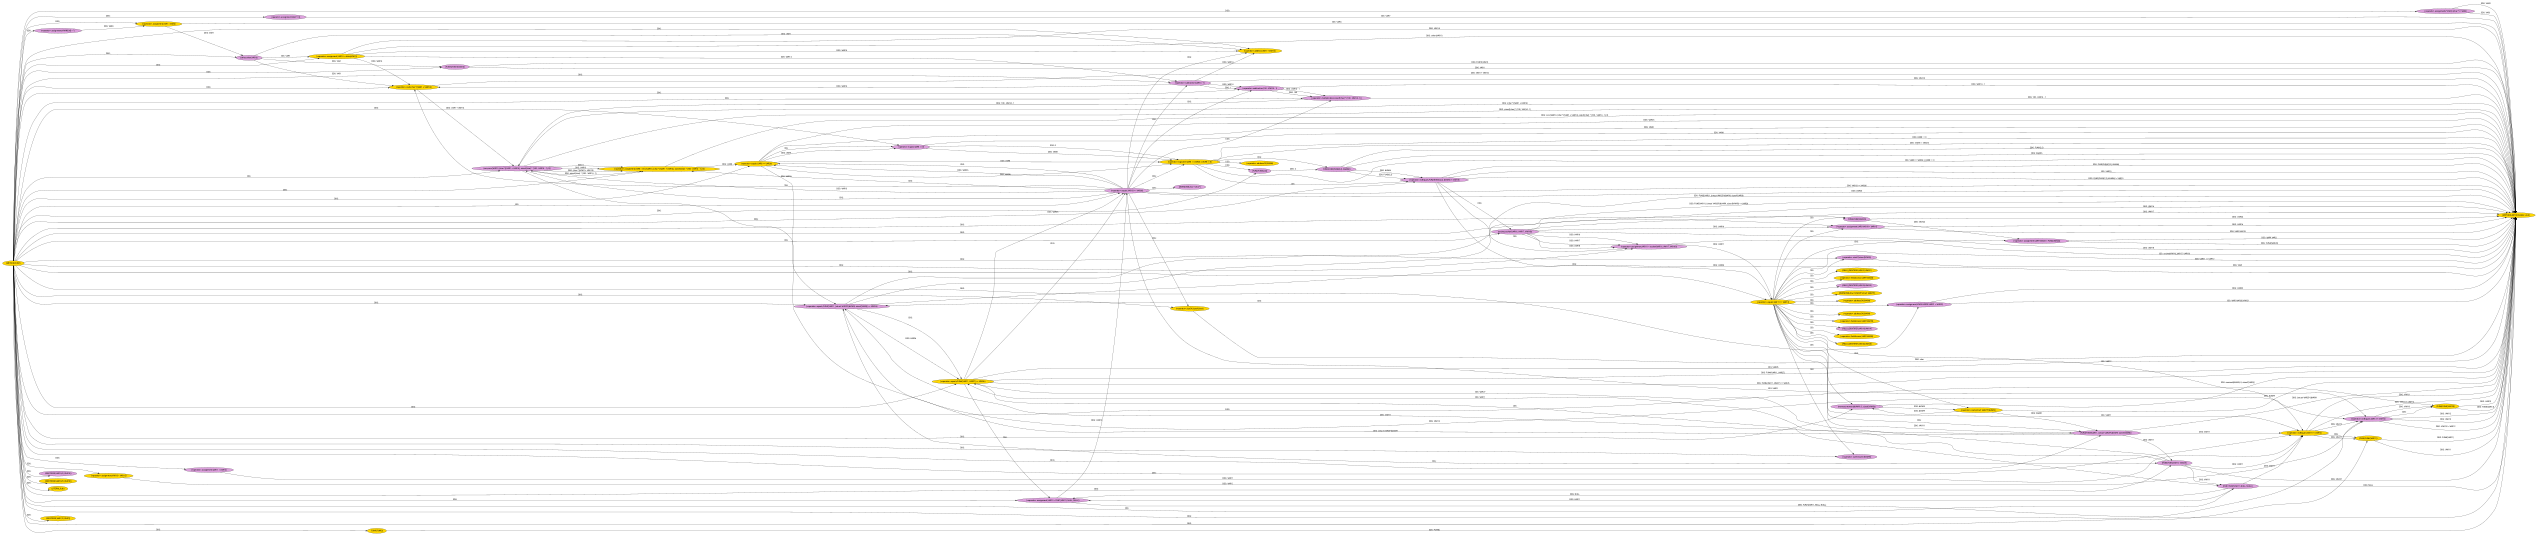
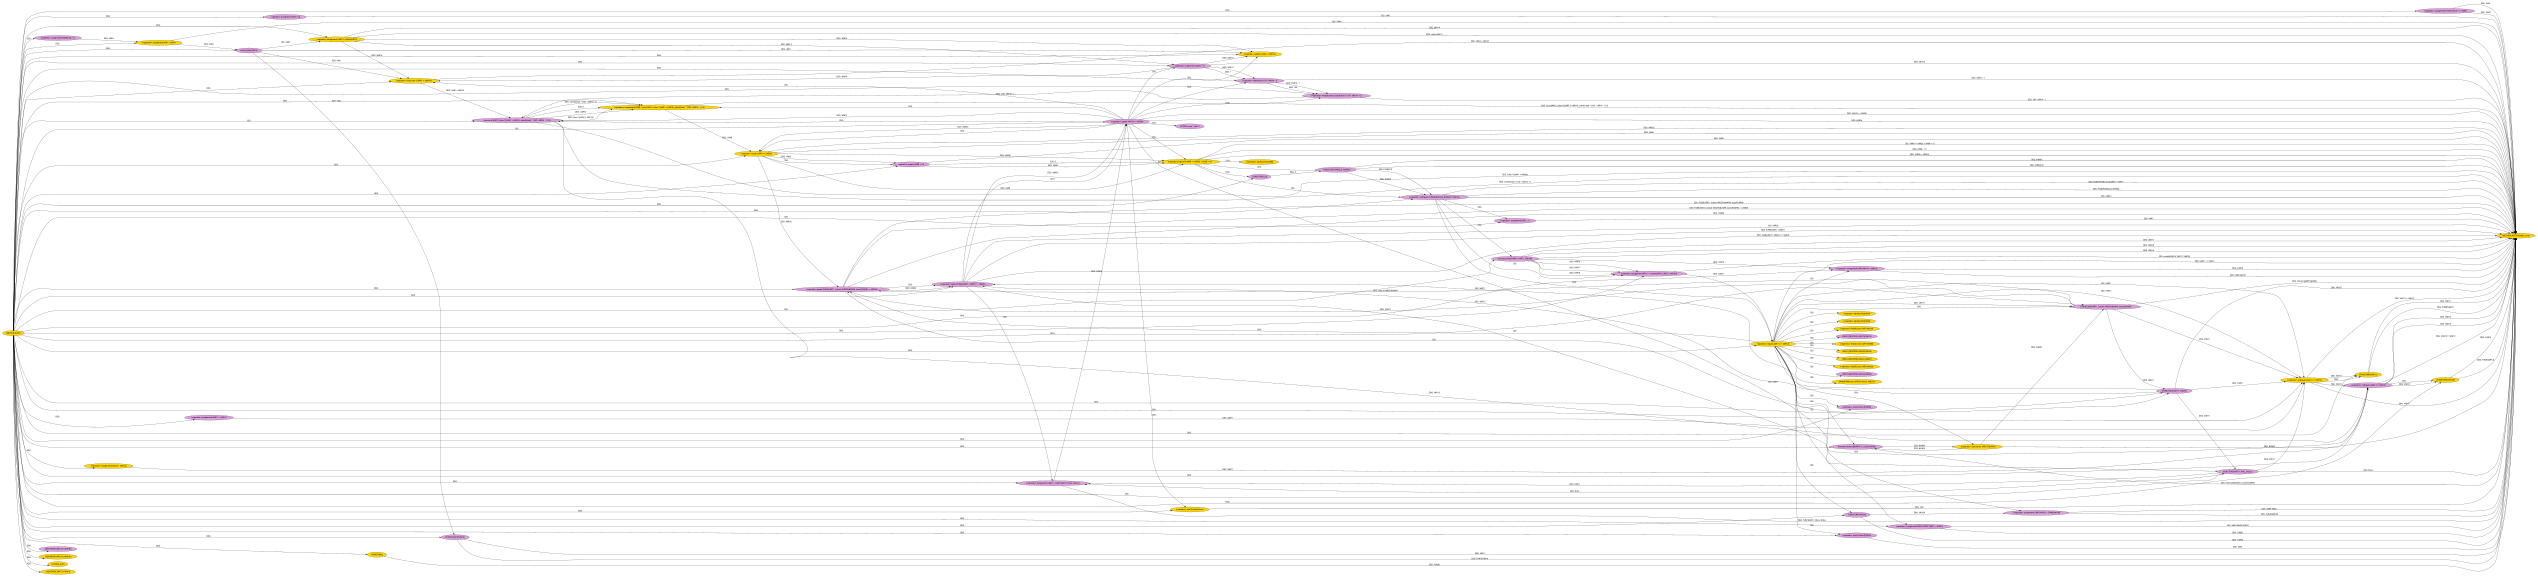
node "(UNKNOWN,char *,char *)": label "(UNKNOWN,char *,char *)" -> "(LITERAL,char *,char *)"
node "(<operator>.assignment,VAR7 = 1)": added
node "(<operator>.equals,FUN6(VAR11, VAR27) == VAR26)": fillcolor gold -> plum
